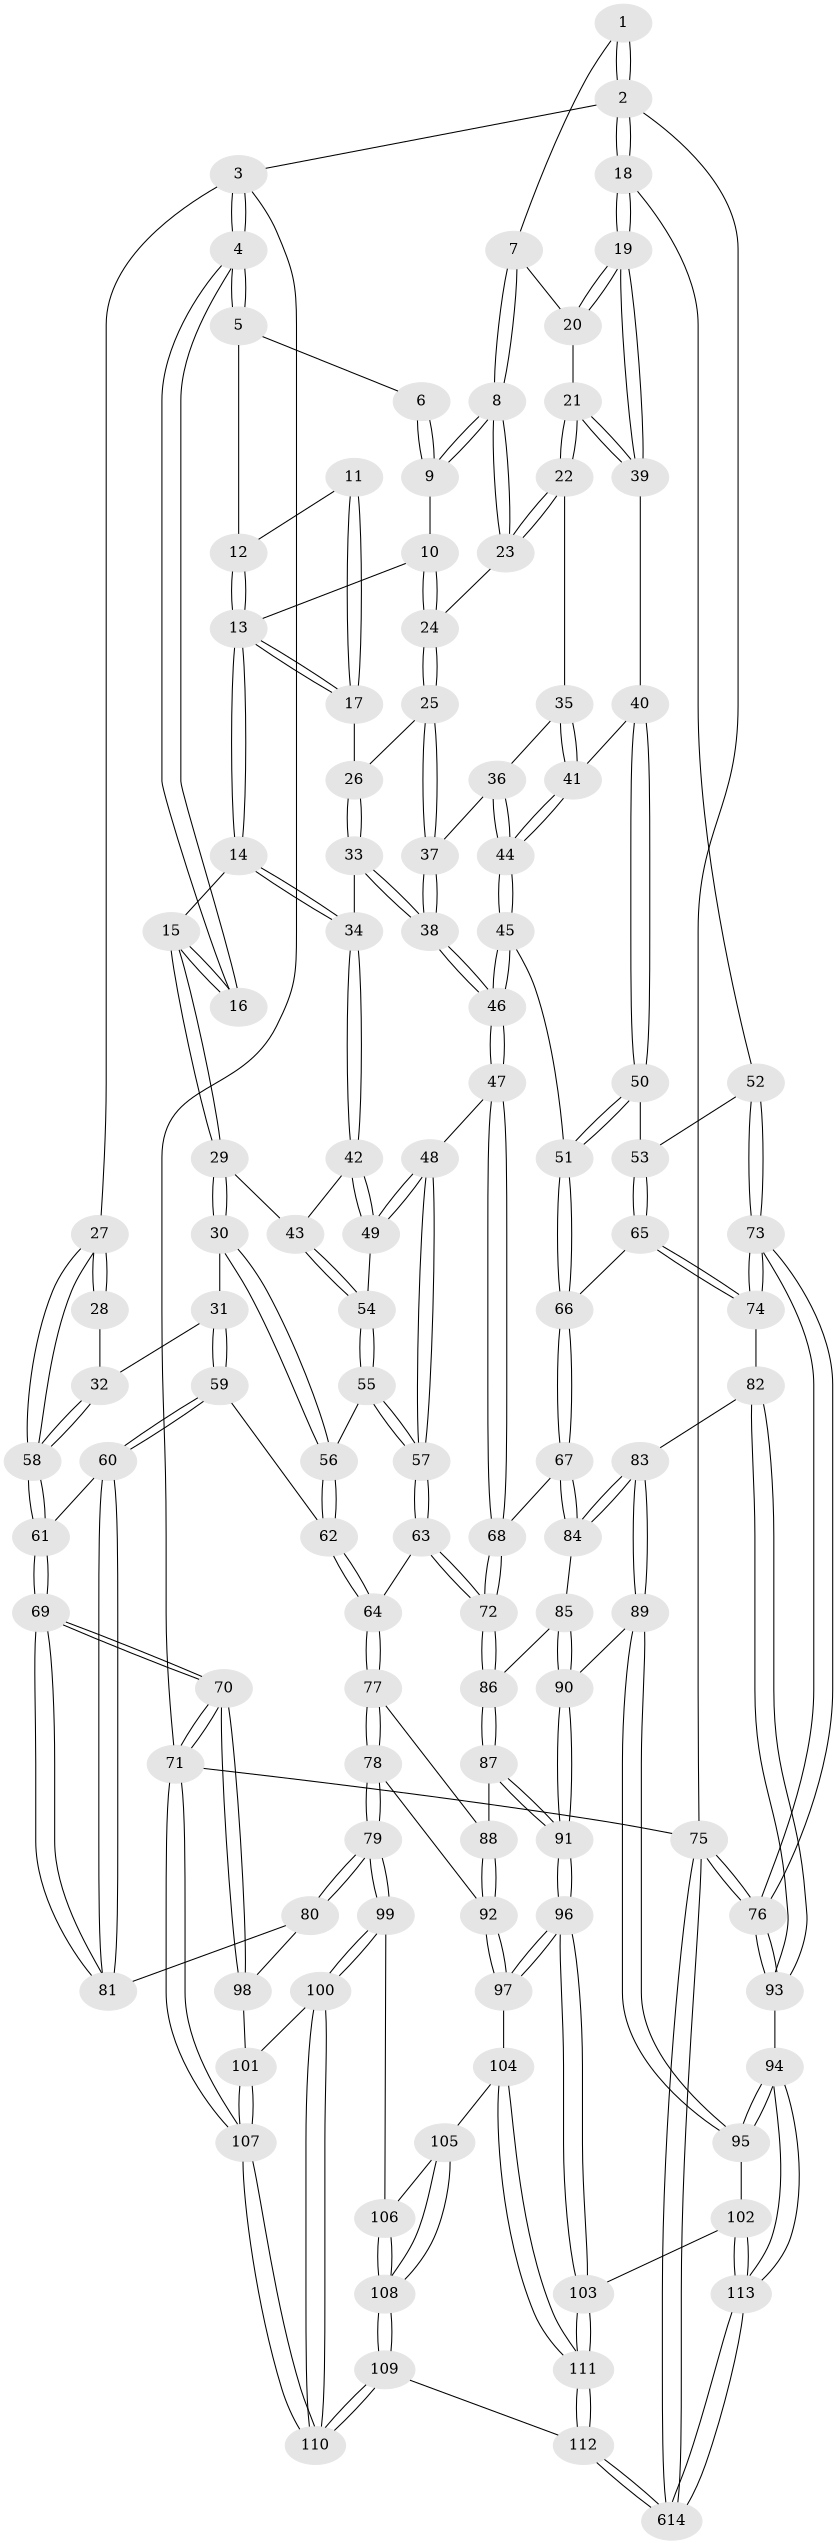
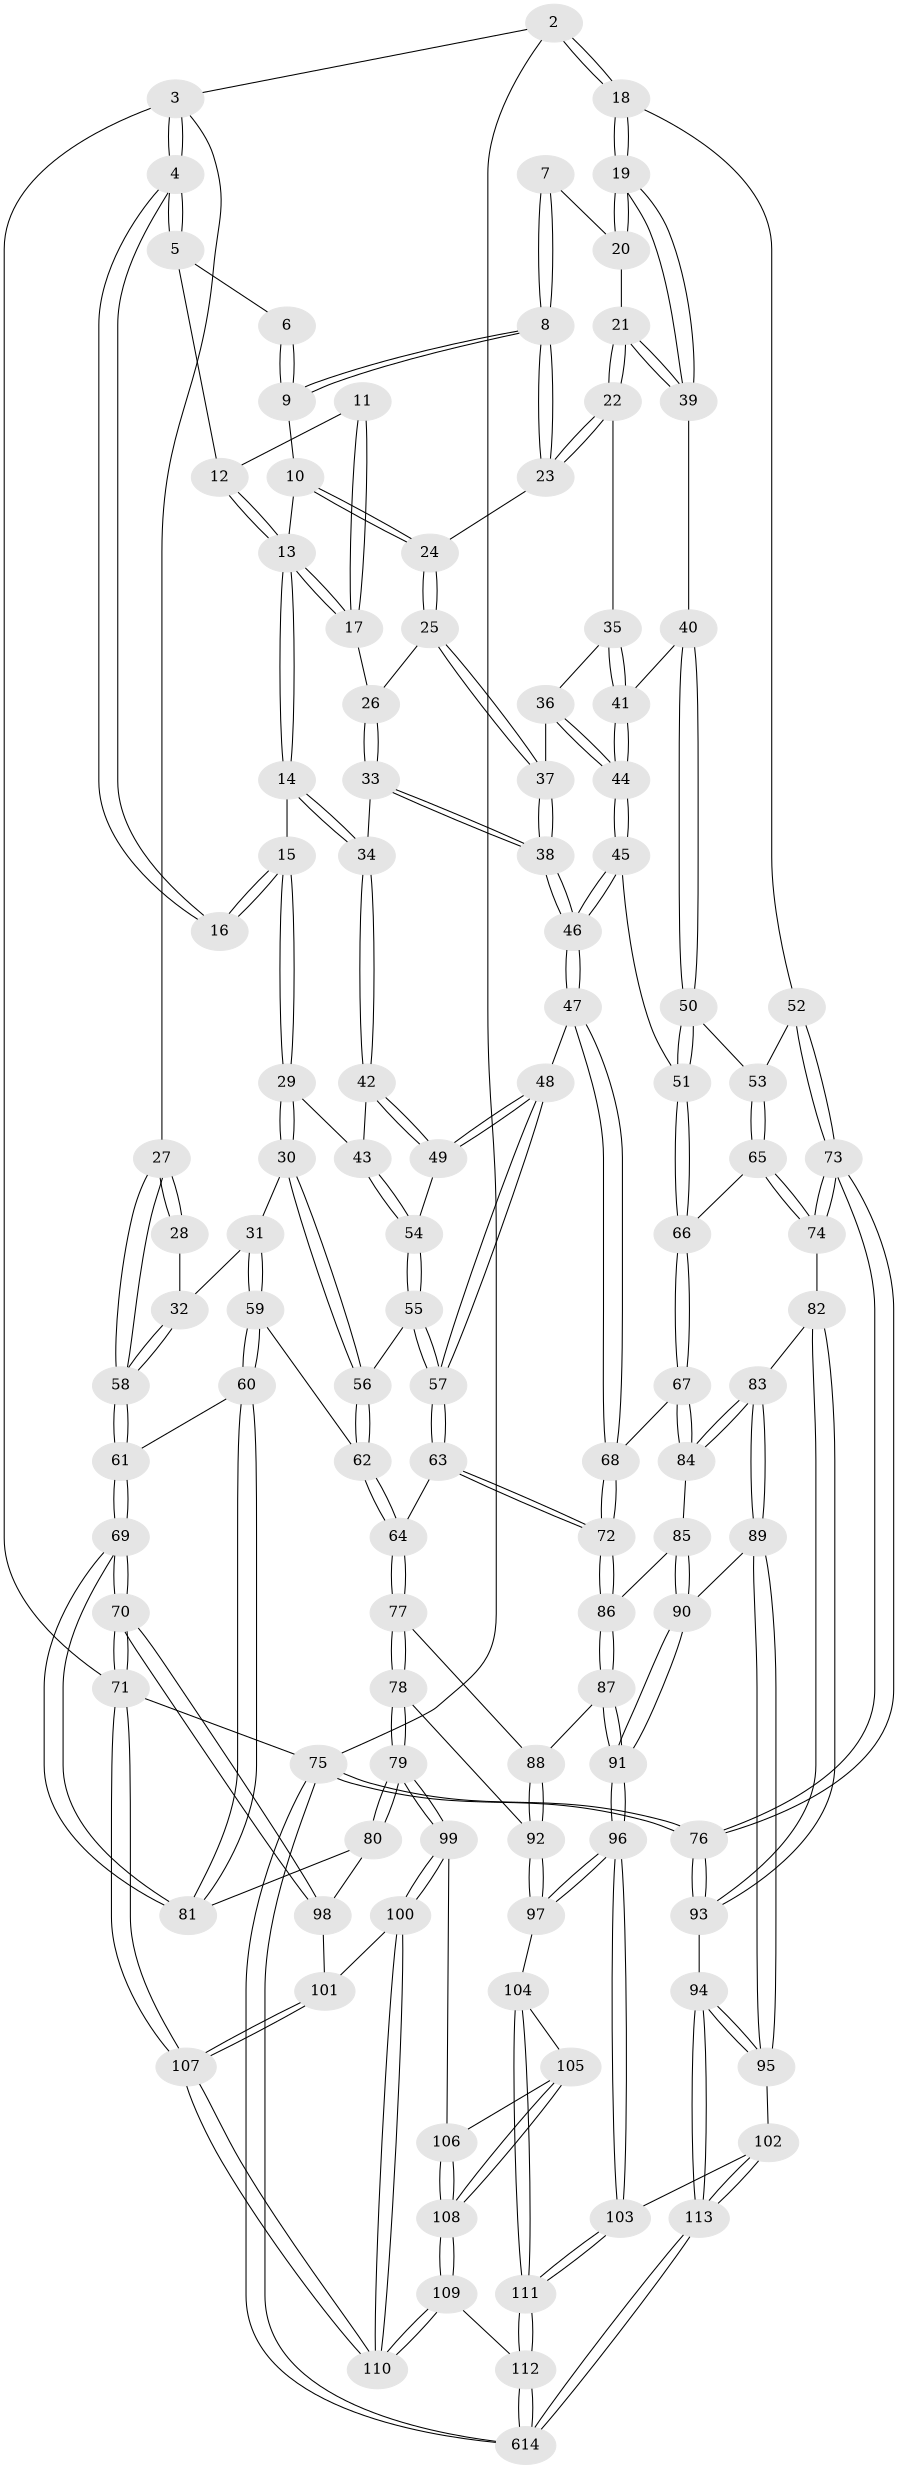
node "1": removed
